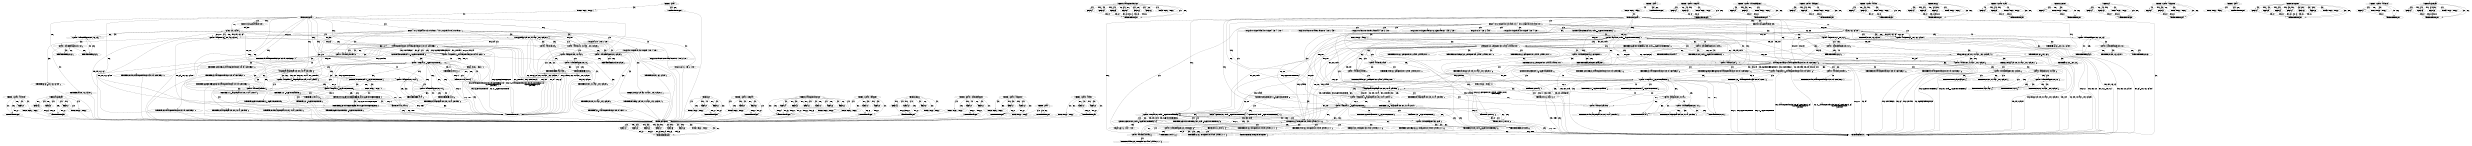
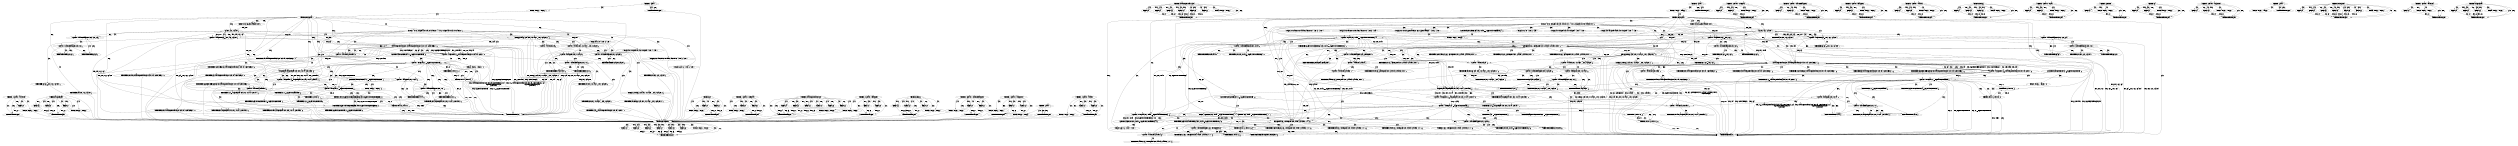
edge "(<operator>.equals,ctxt->mode == X86EMUL_MODE_PROT64)" -> "(<operator>.indirectFieldAccess,ops->get_segment)": removed, label "CDG:"
